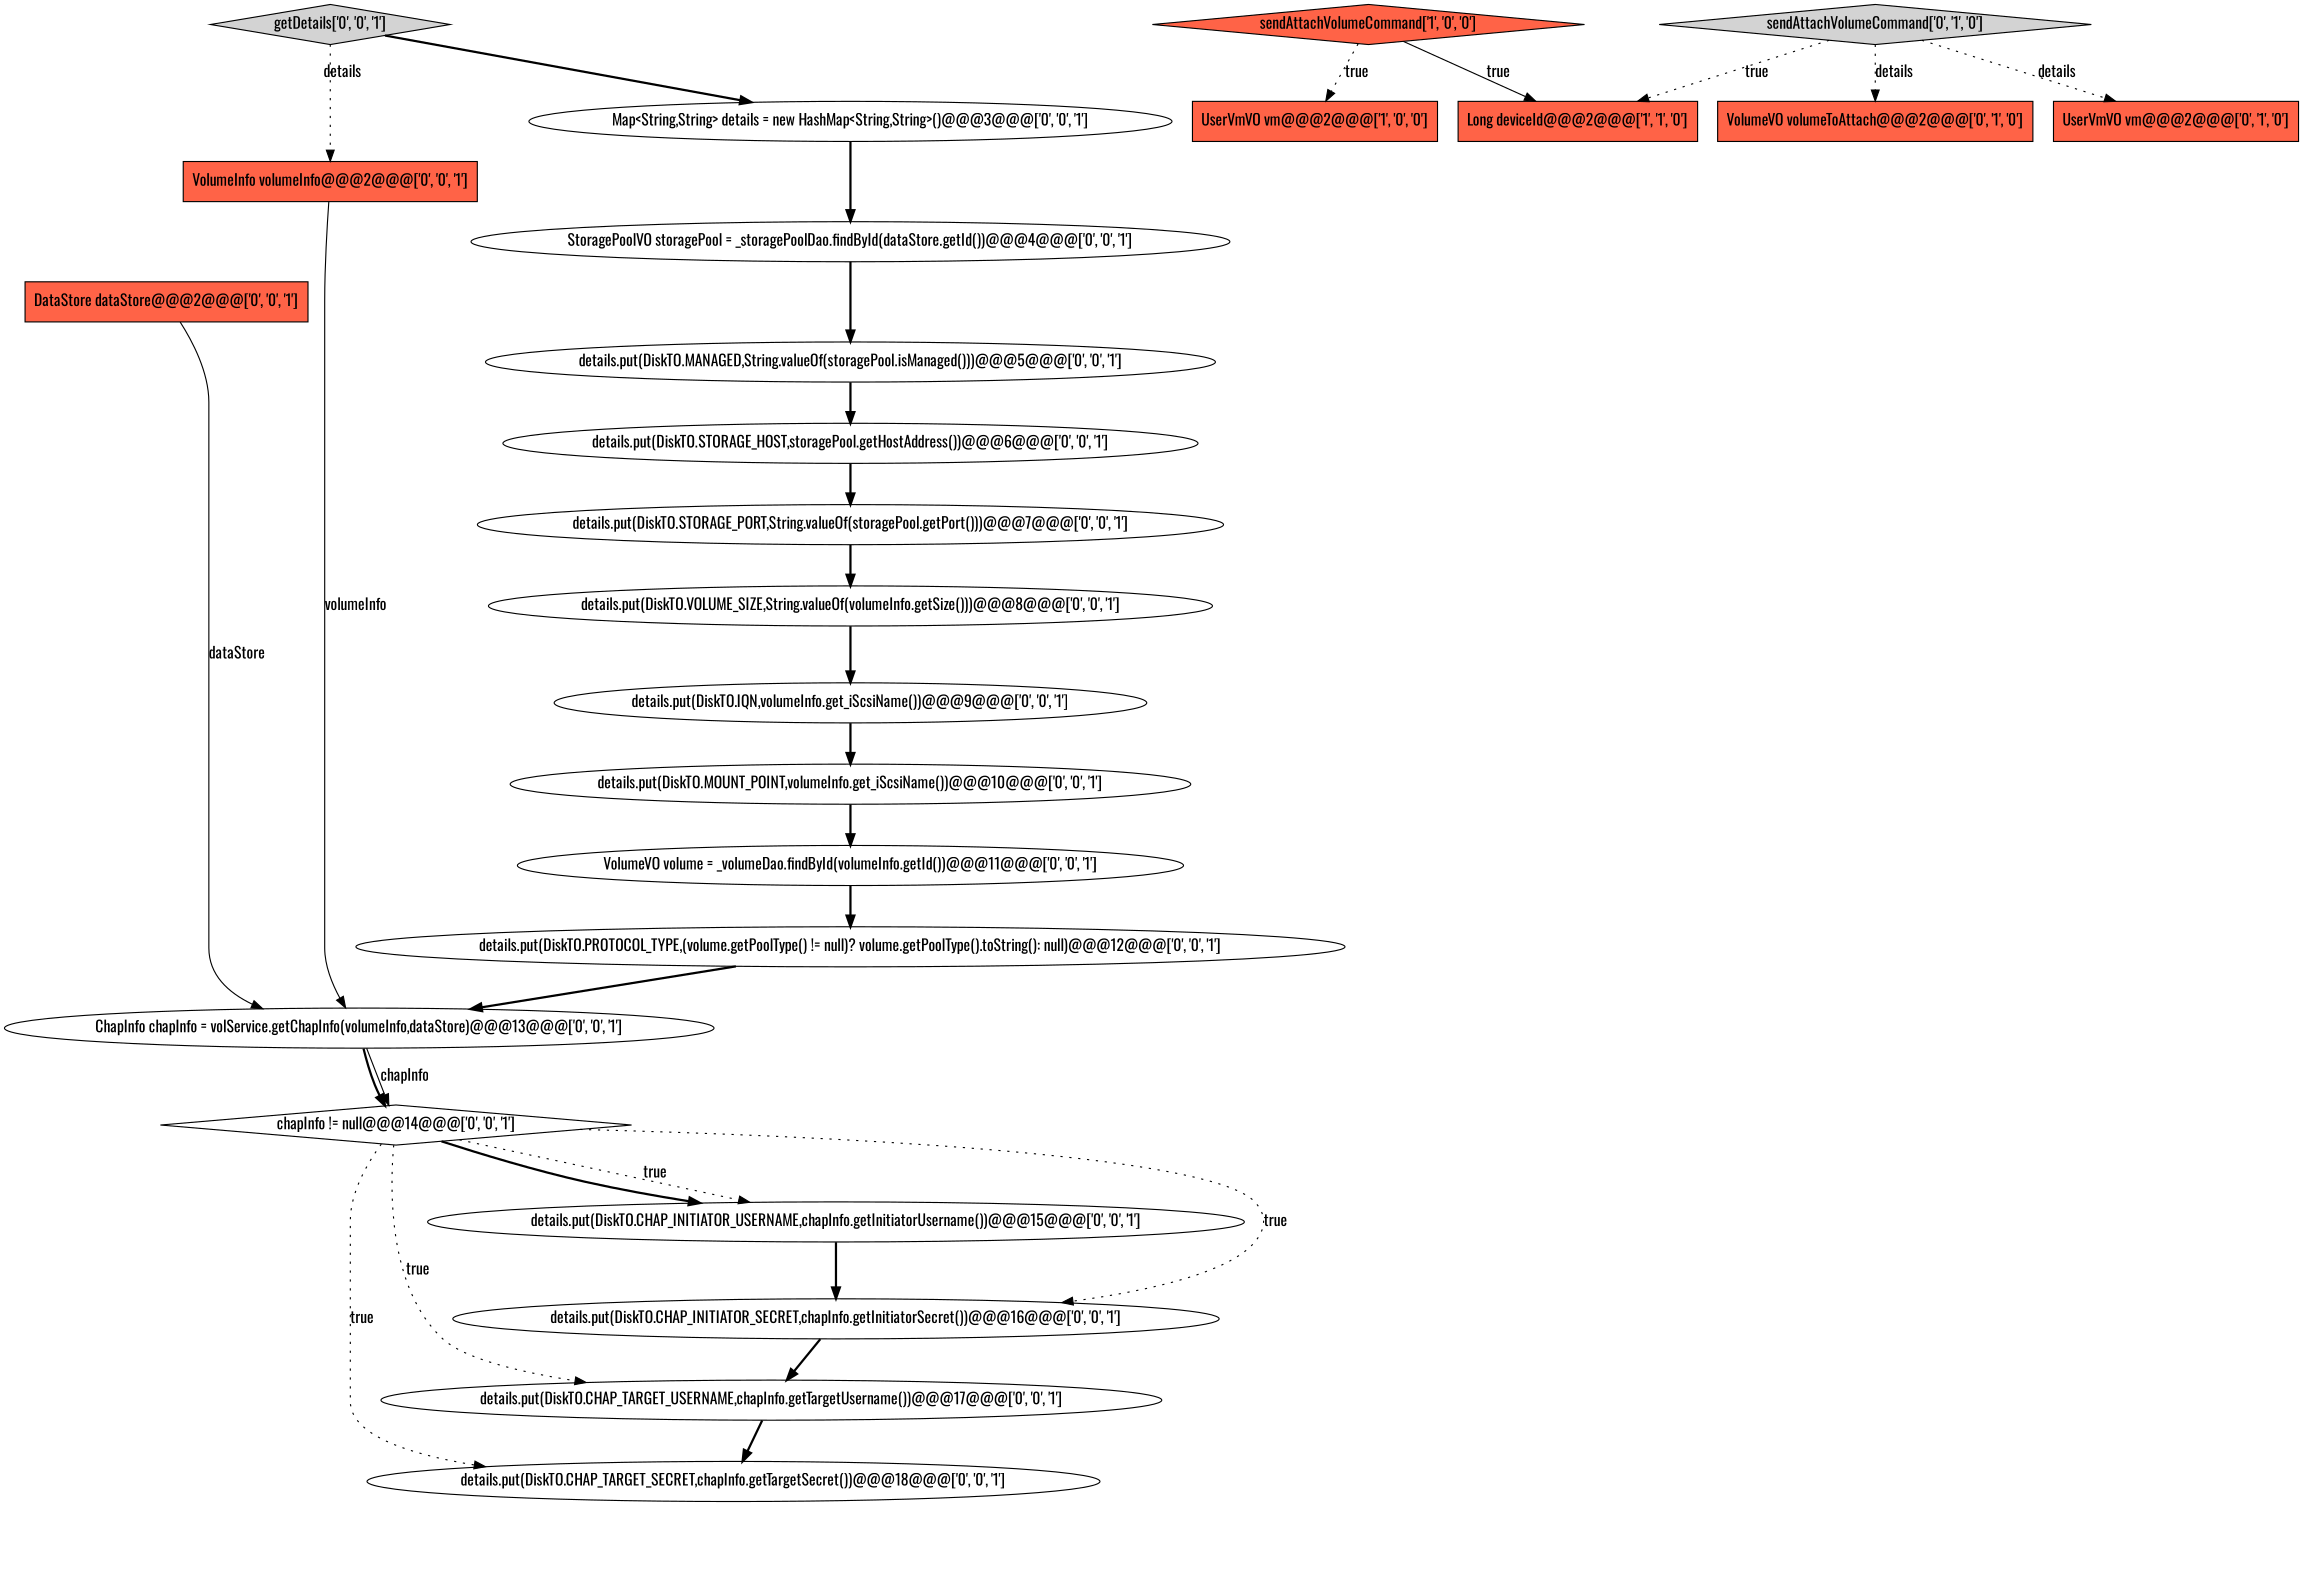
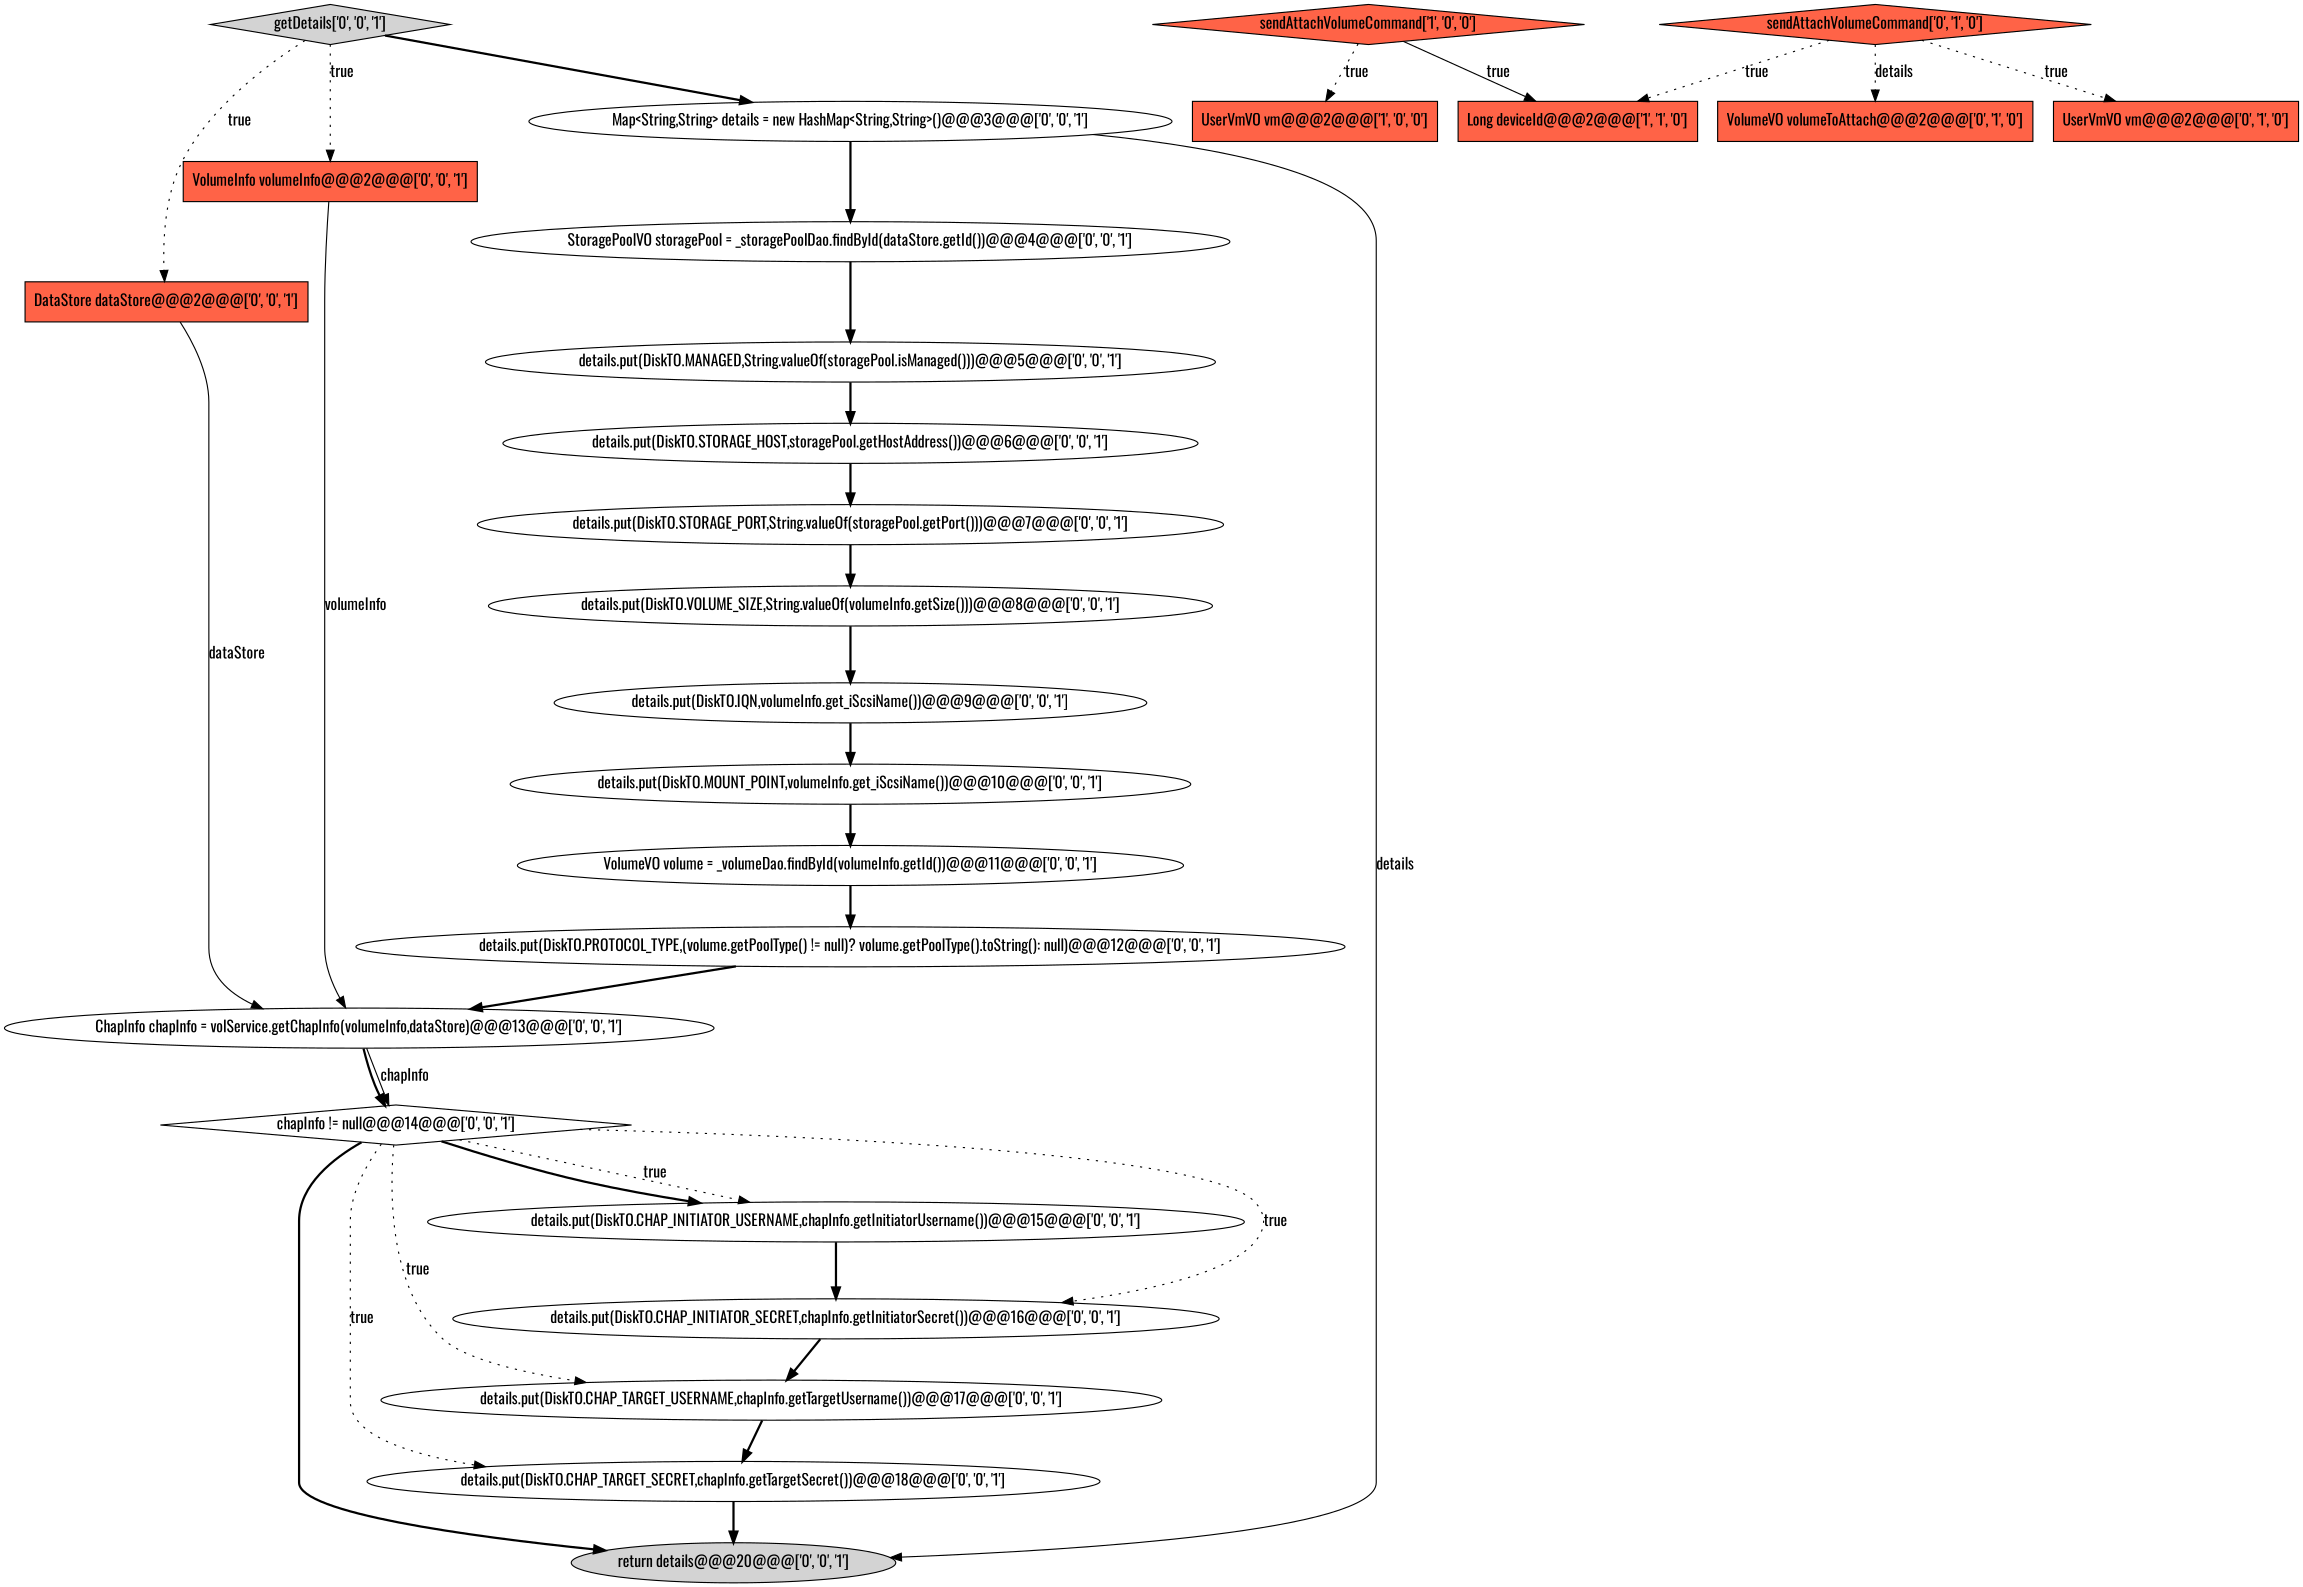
node "sendAttachVolumeCommand['0', '1', '0']": fillcolor lightgray -> tomato
edge "getDetails['0', '0', '1']" -> "VolumeInfo volumeInfo@@@2@@@['0', '0', '1']": label "details" -> "true"
edge "sendAttachVolumeCommand['0', '1', '0']" -> "UserVmVO vm@@@2@@@['0', '1', '0']": label "details" -> "true"
edge "getDetails['0', '0', '1']" -> "DataStore dataStore@@@2@@@['0', '0', '1']": added, label "true"
node "return details@@@20@@@['0', '0', '1']": added
